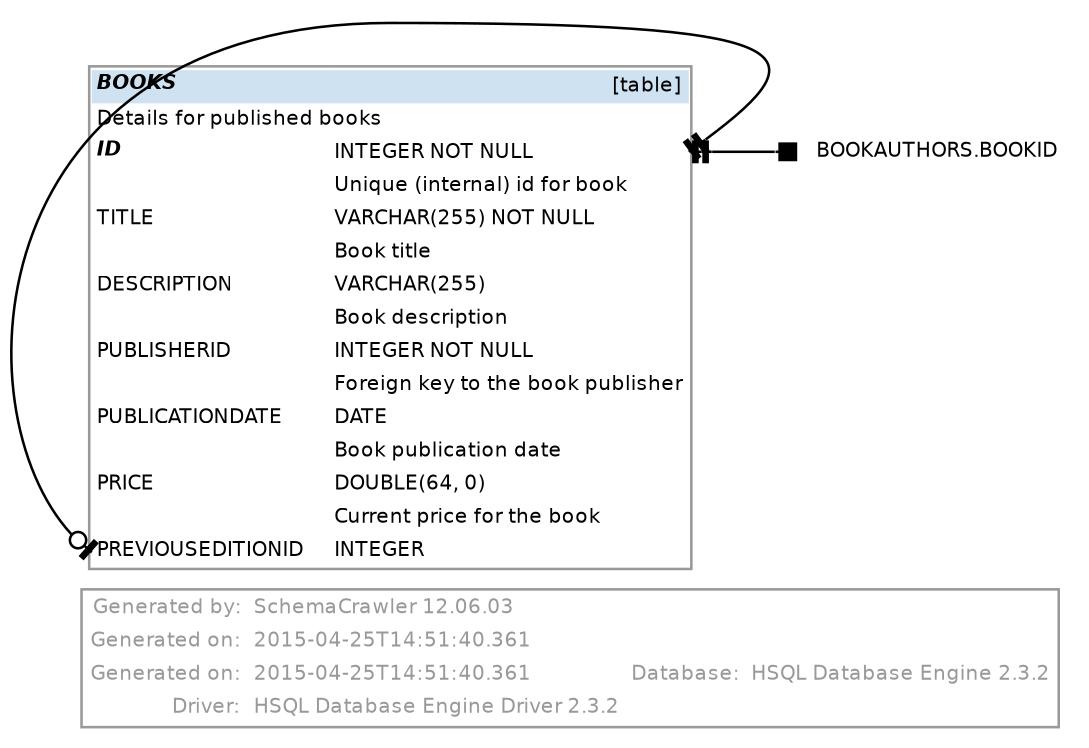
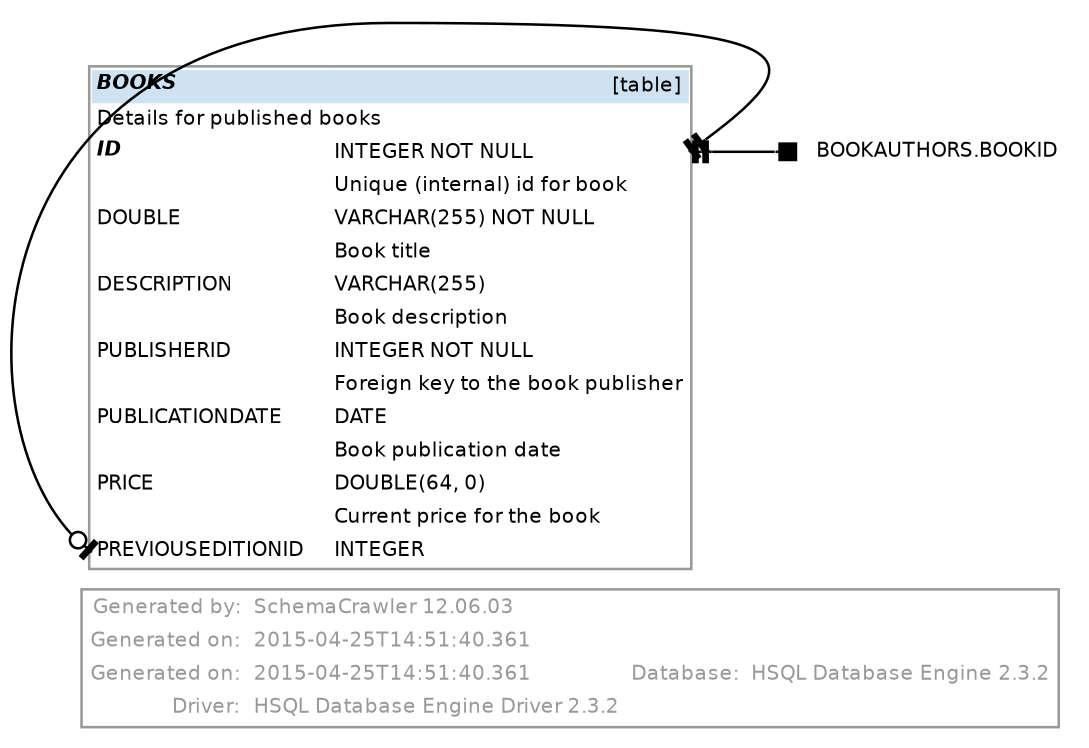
node "BOOKS": text "TITLE" -> "DOUBLE"
